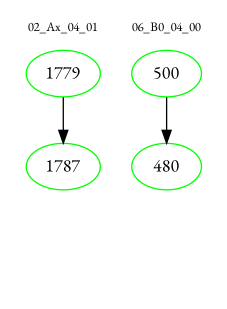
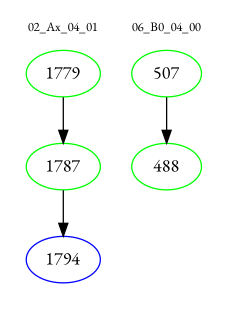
node "500": label "500" -> "507"
node "480": label "480" -> "488"
node "1794": added
